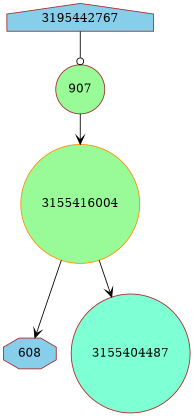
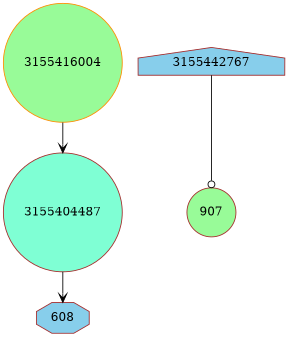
node "3195442767": label "3195442767" -> "3155442767"
edge "907" -> "3155416004": removed
edge "3155416004" -> "608": now "3155404487" -> "608"
